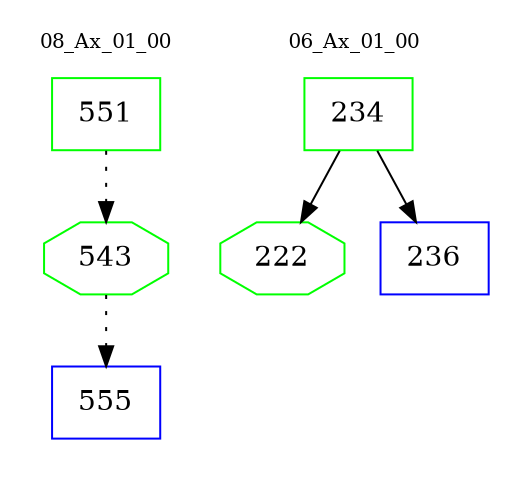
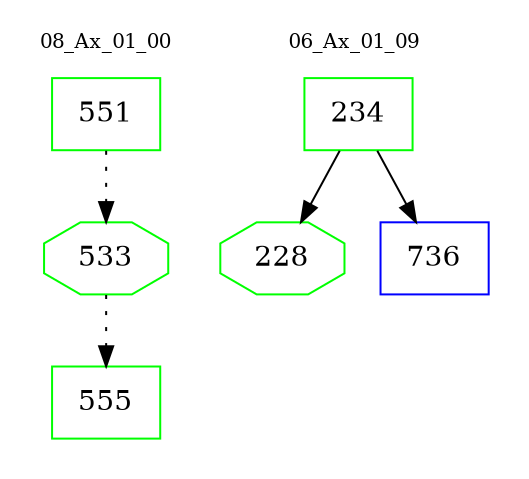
cluster "06_Ax_01_00": label "06_Ax_01_00" -> "06_Ax_01_09"
node "543": label "543" -> "533"
node "222": label "222" -> "228"
node "236": label "236" -> "736"
node "555": color blue -> green
